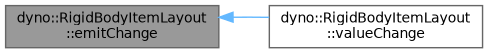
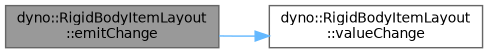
edge "dyno::RigidBodyItemLayout ::valueChange" -> "dyno::RigidBodyItemLayout ::emitChange": reversed
